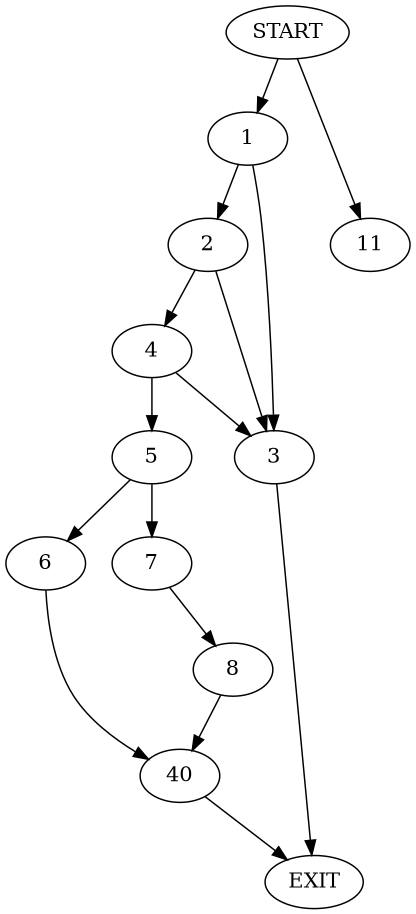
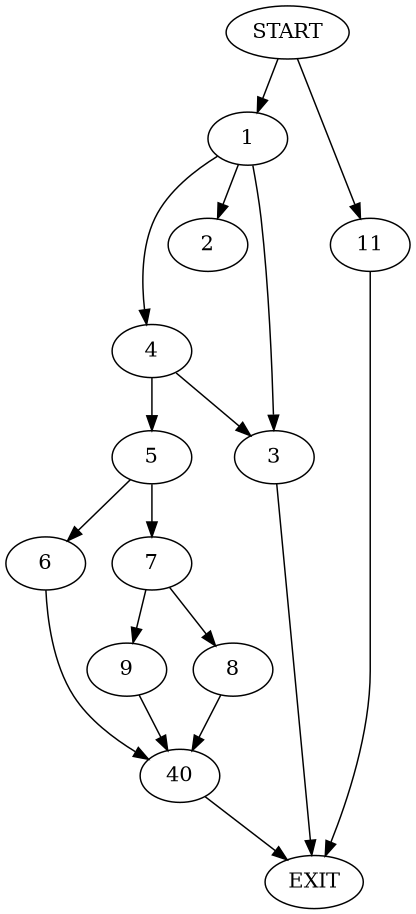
edge "2" -> "4": now "1" -> "4"
edge "2" -> "3": removed
edge "11" -> "EXIT": added
node "9": added
